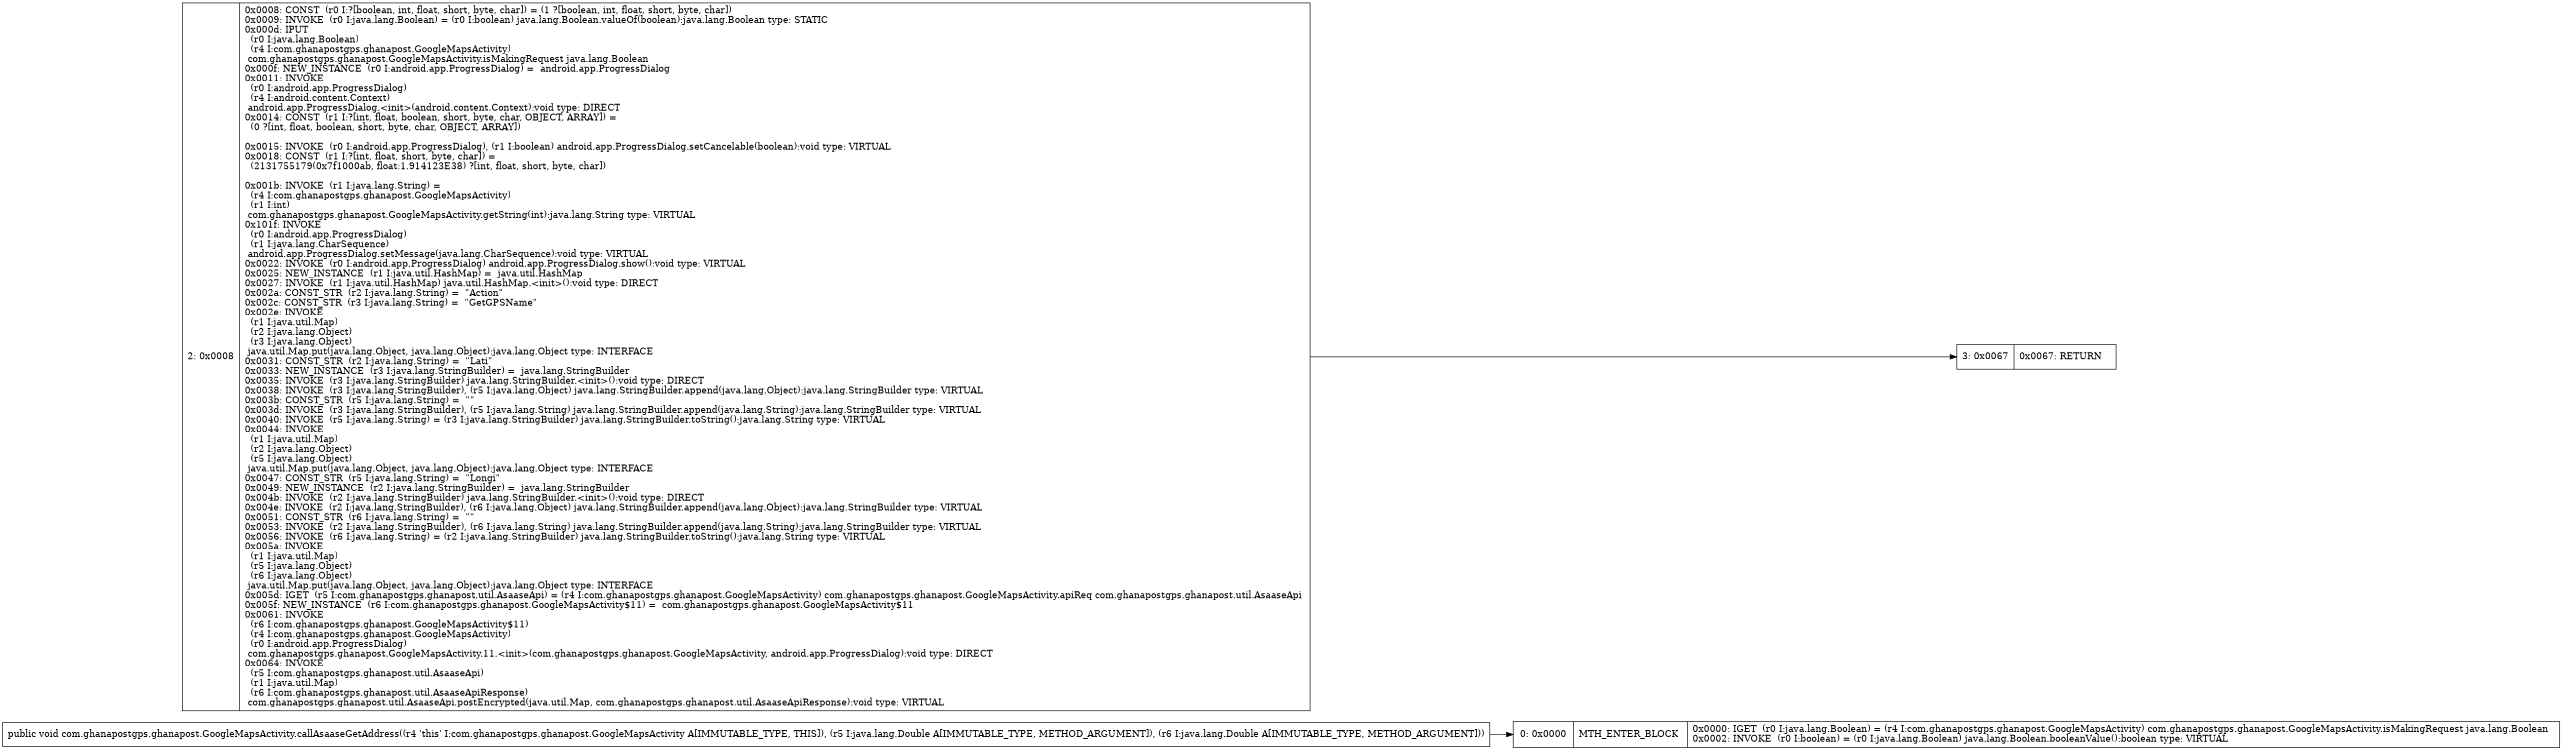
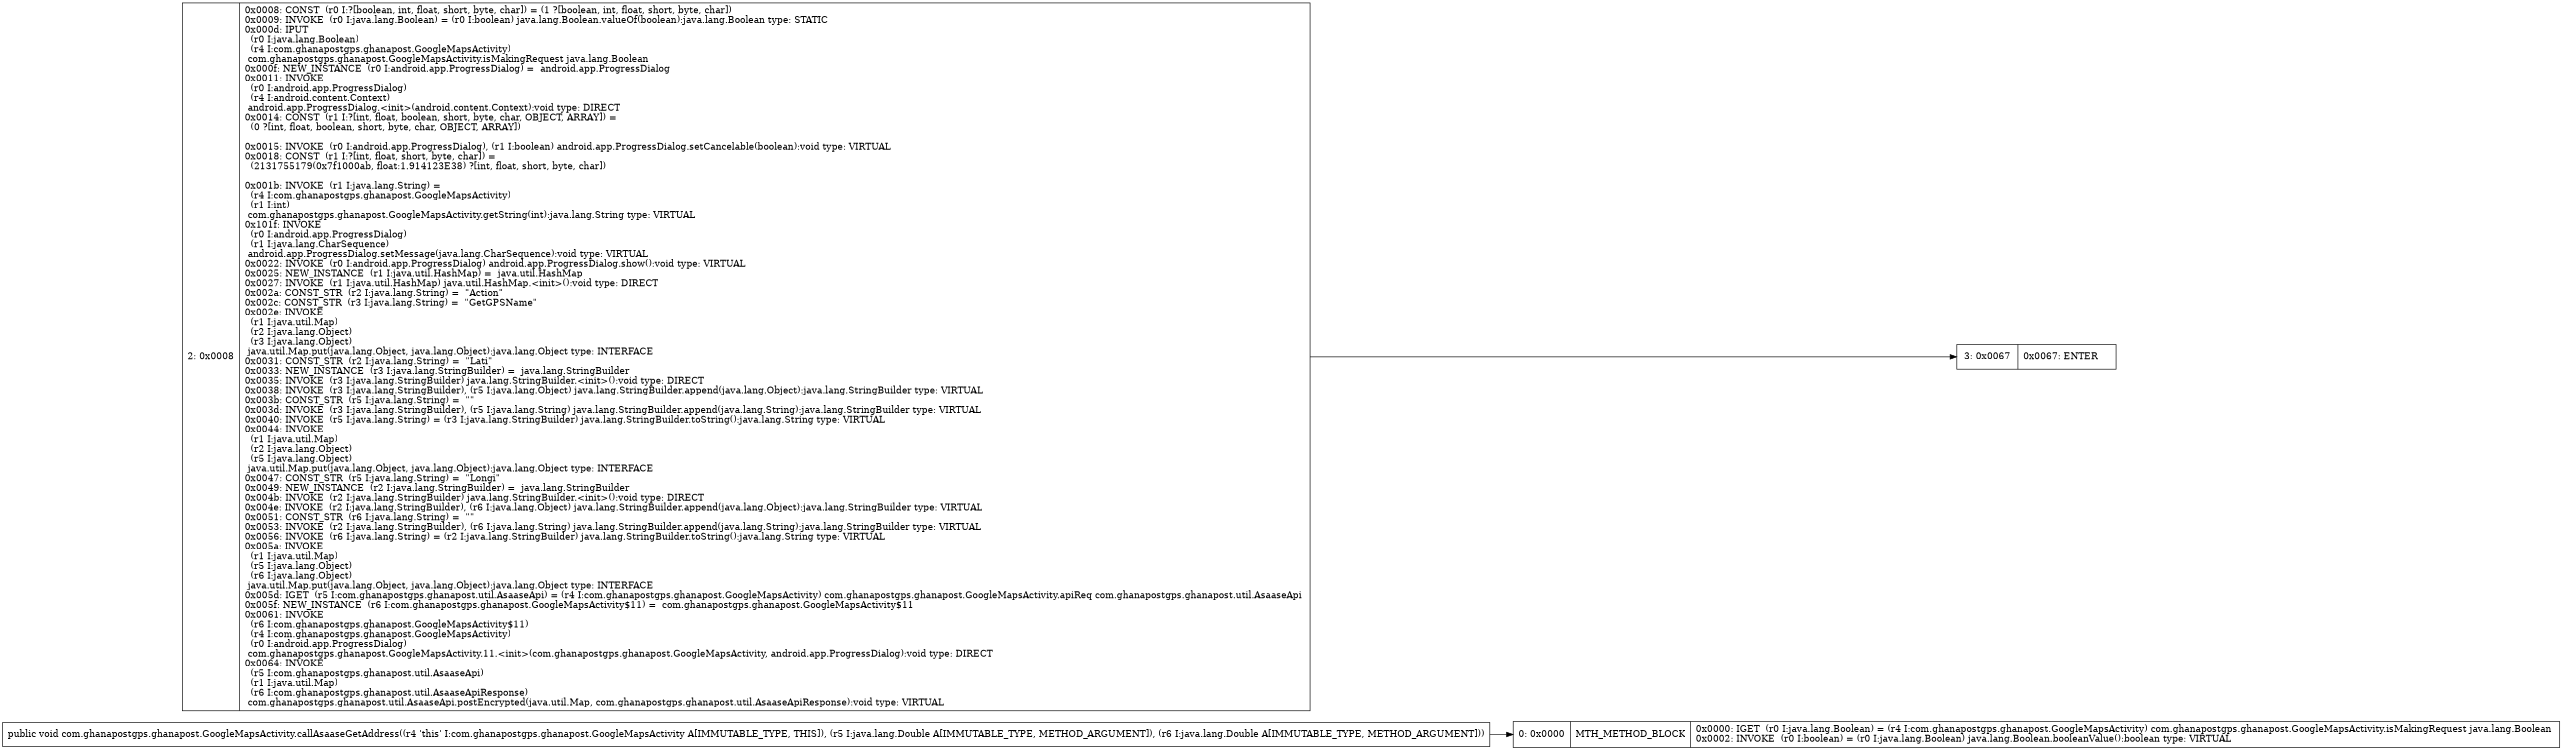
node "3: 0x0067": text "0x0067: RETURN" -> "0x0067: ENTER"
node "0: 0x0000": text "MTH_ENTER_BLOCK" -> "MTH_METHOD_BLOCK"
